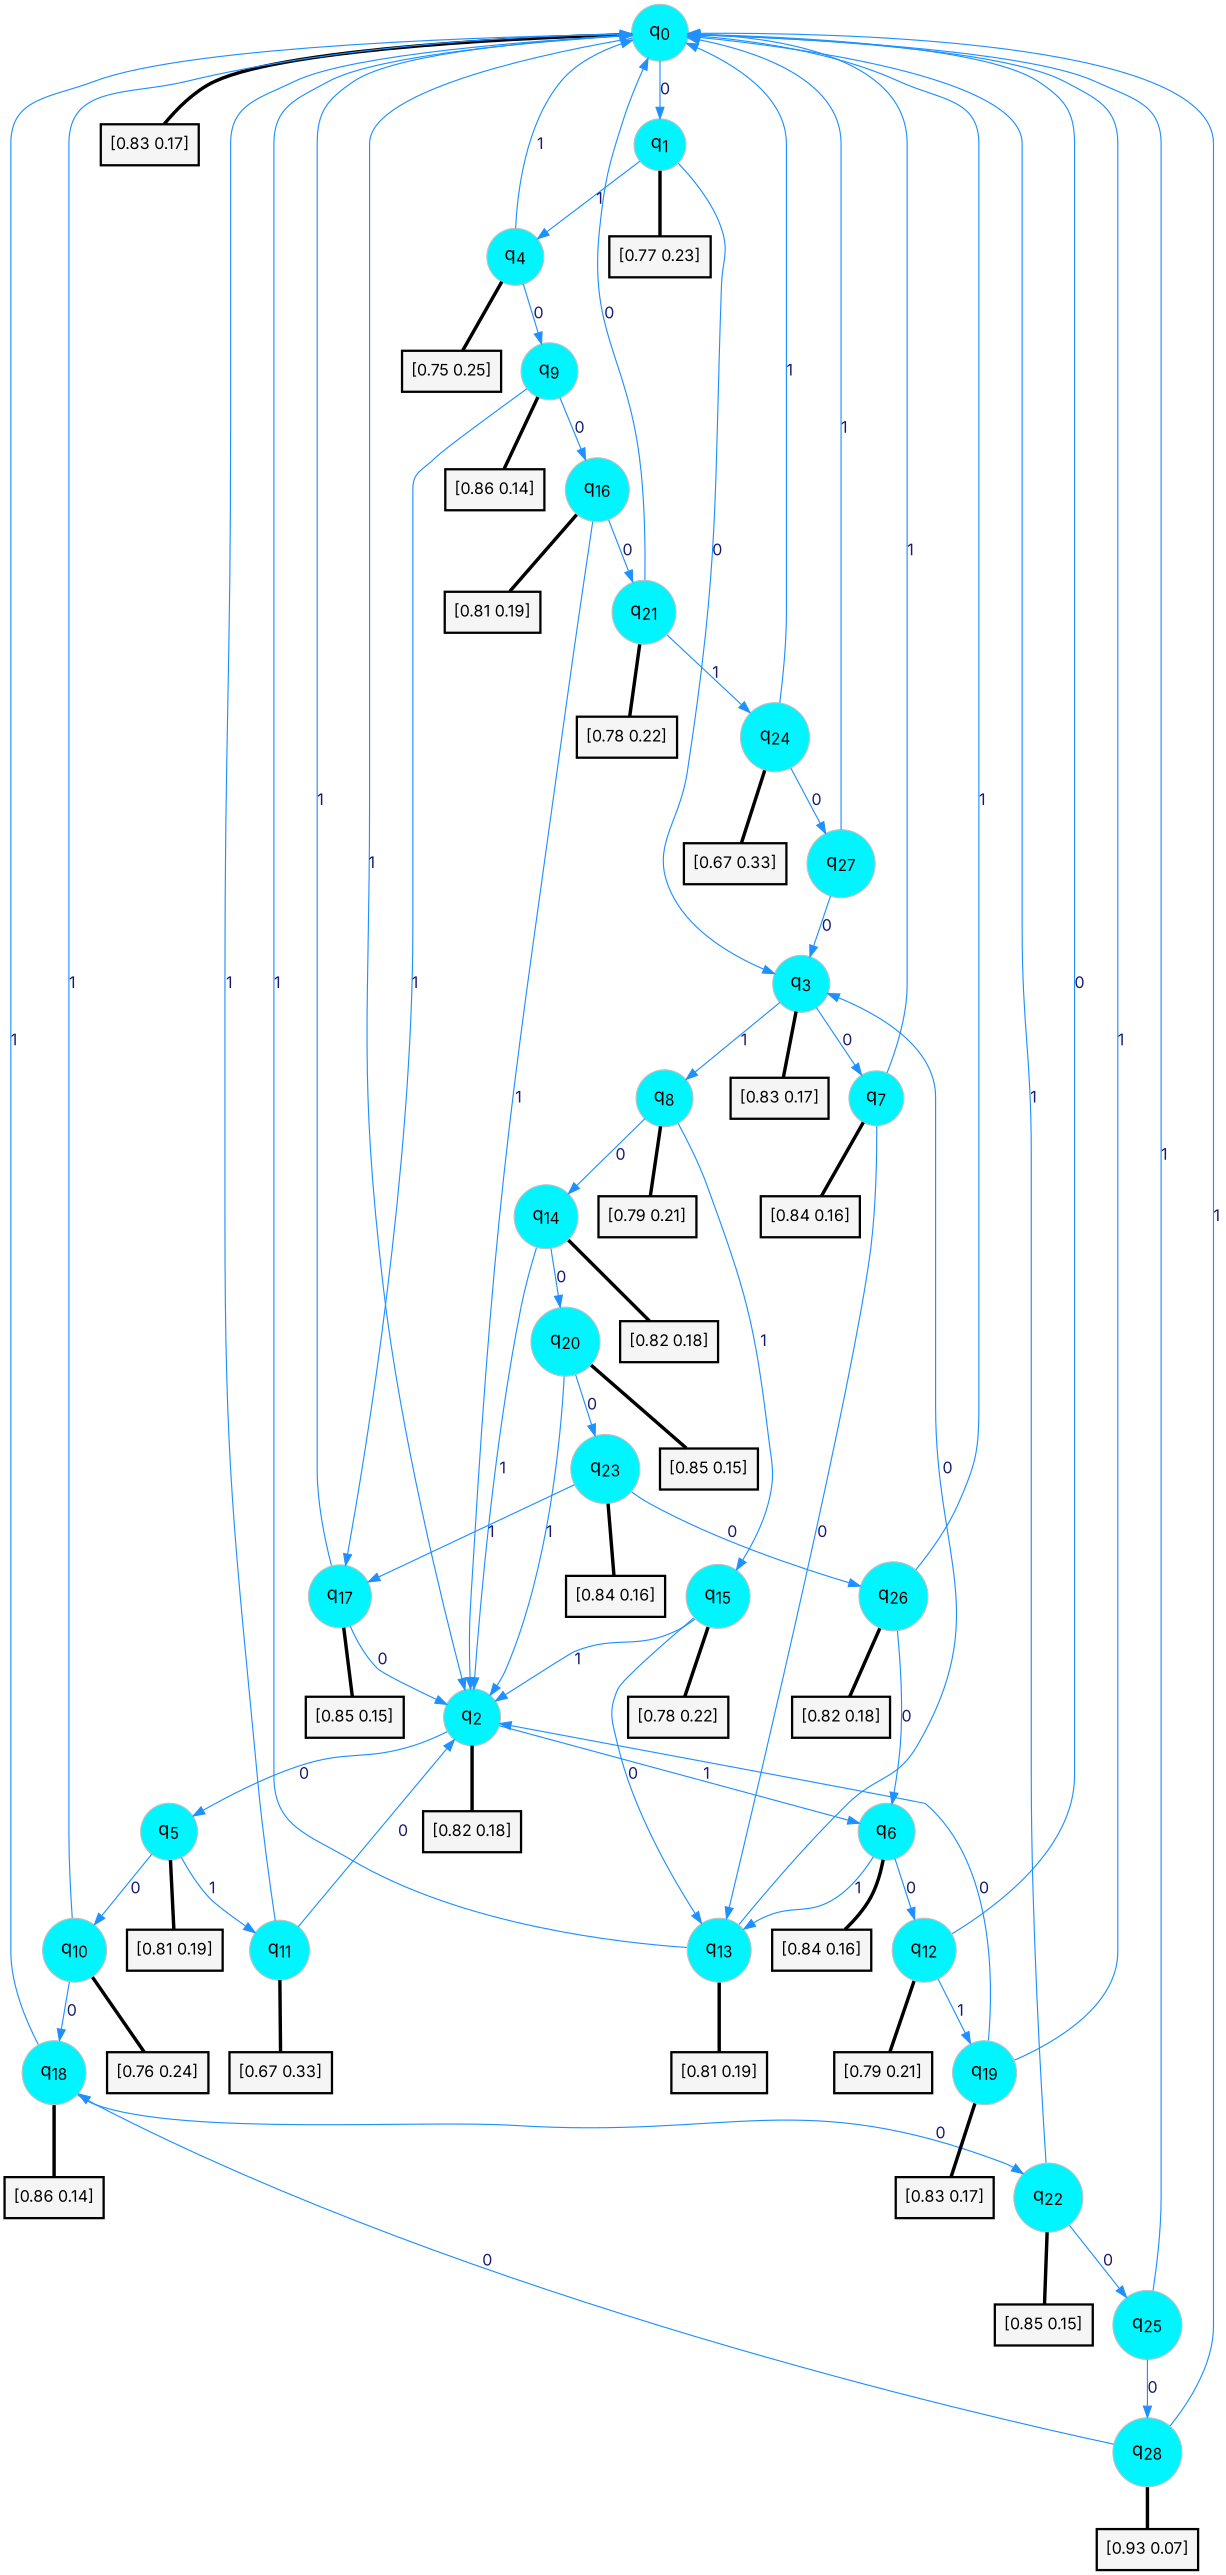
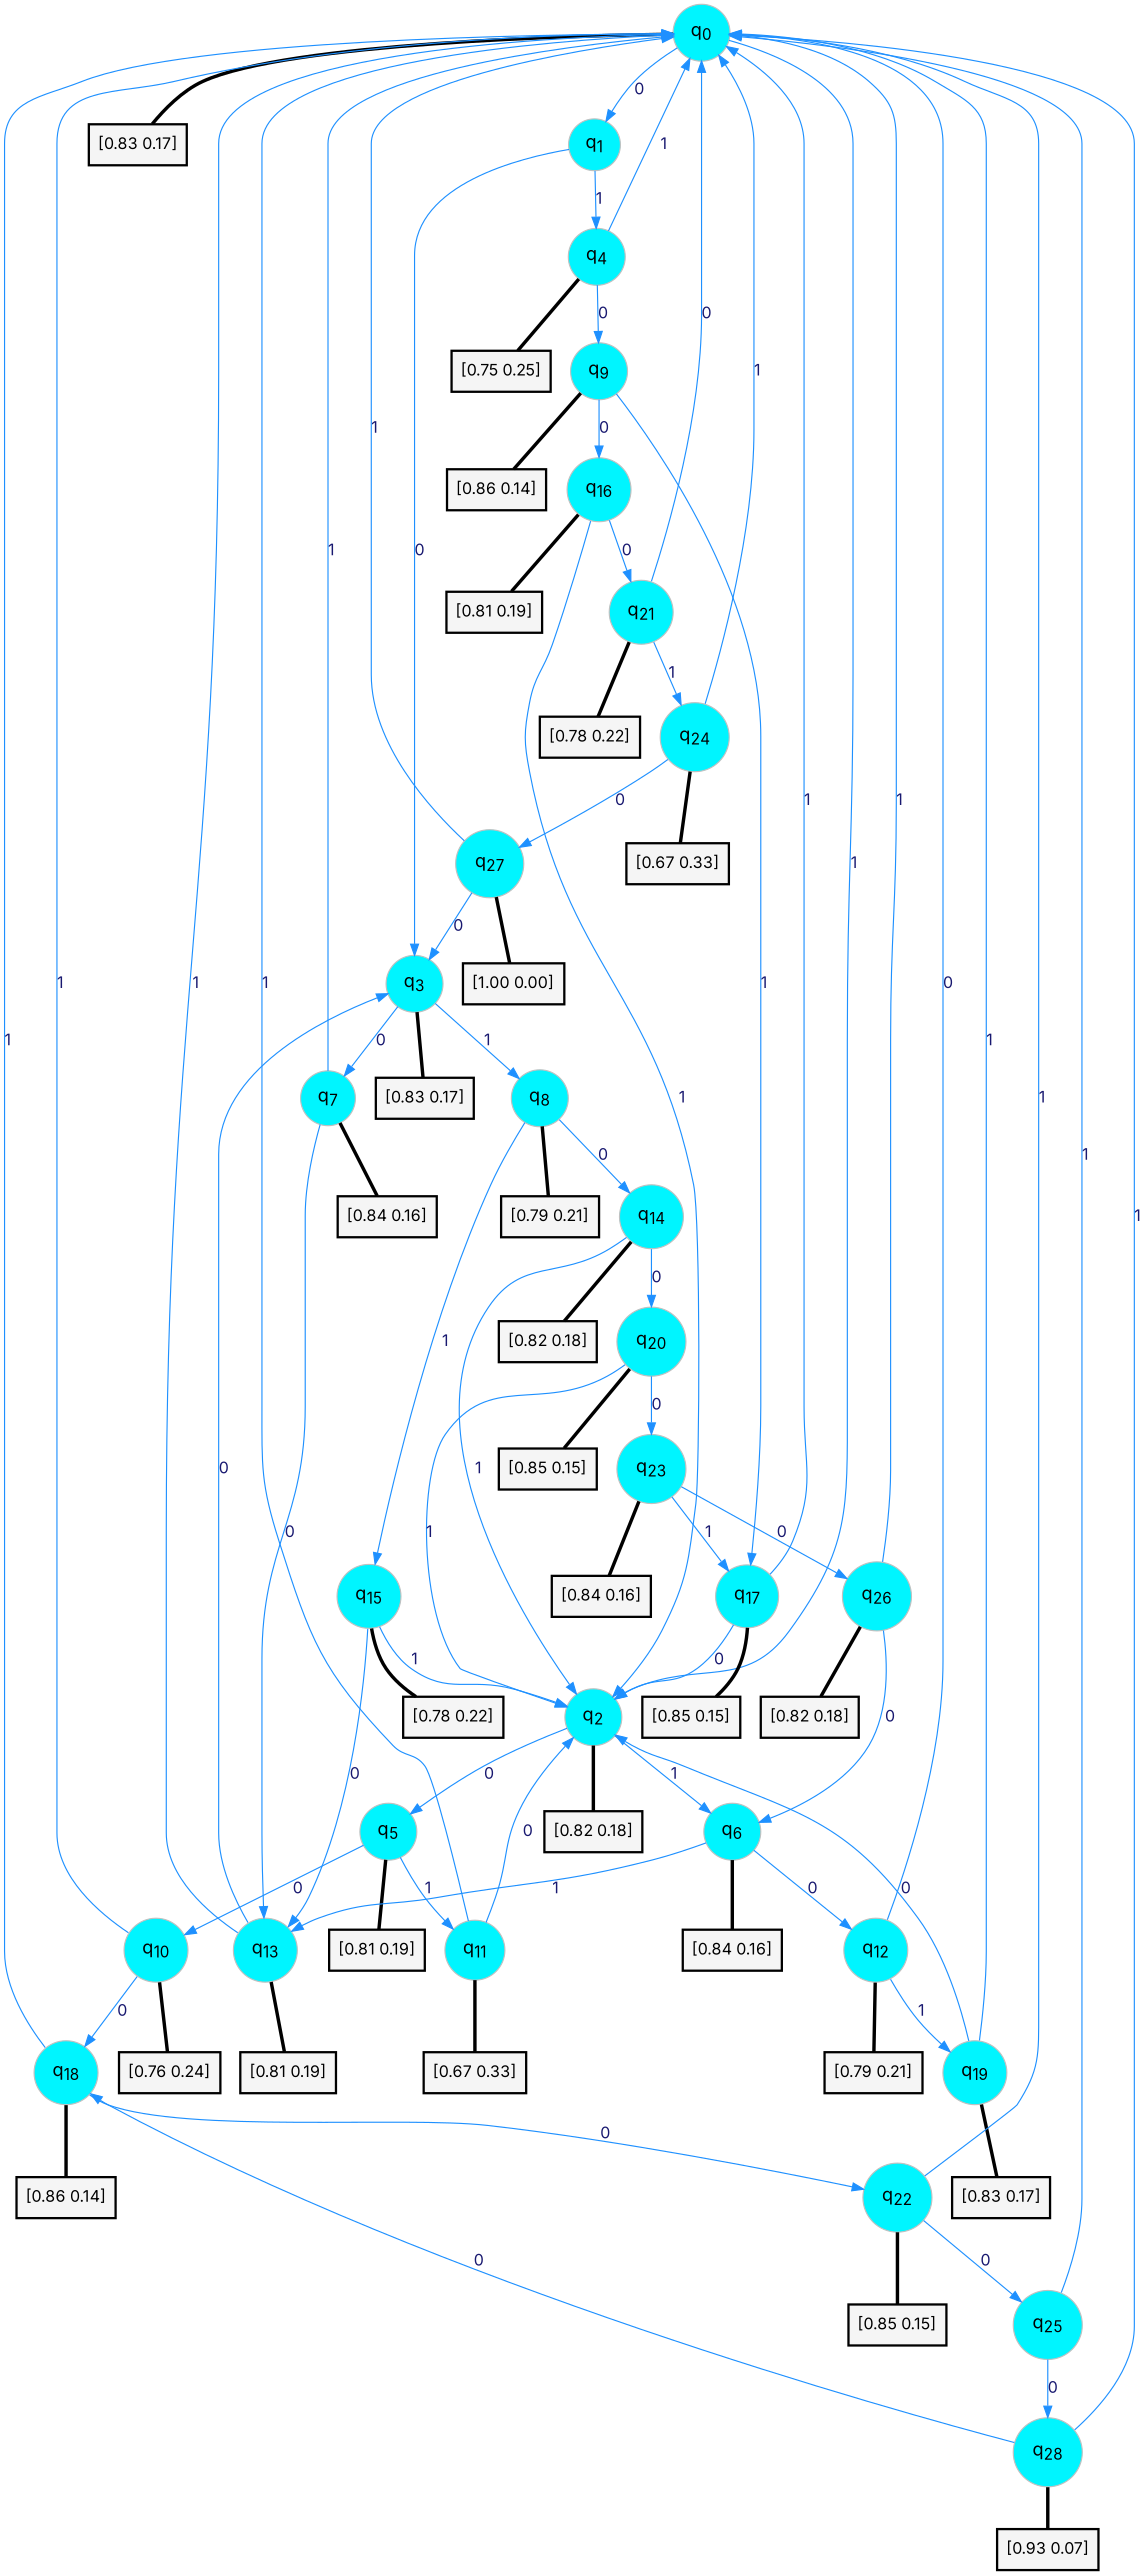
node "[0.77 0.23]": removed
node "[1.00 0.00]": added
